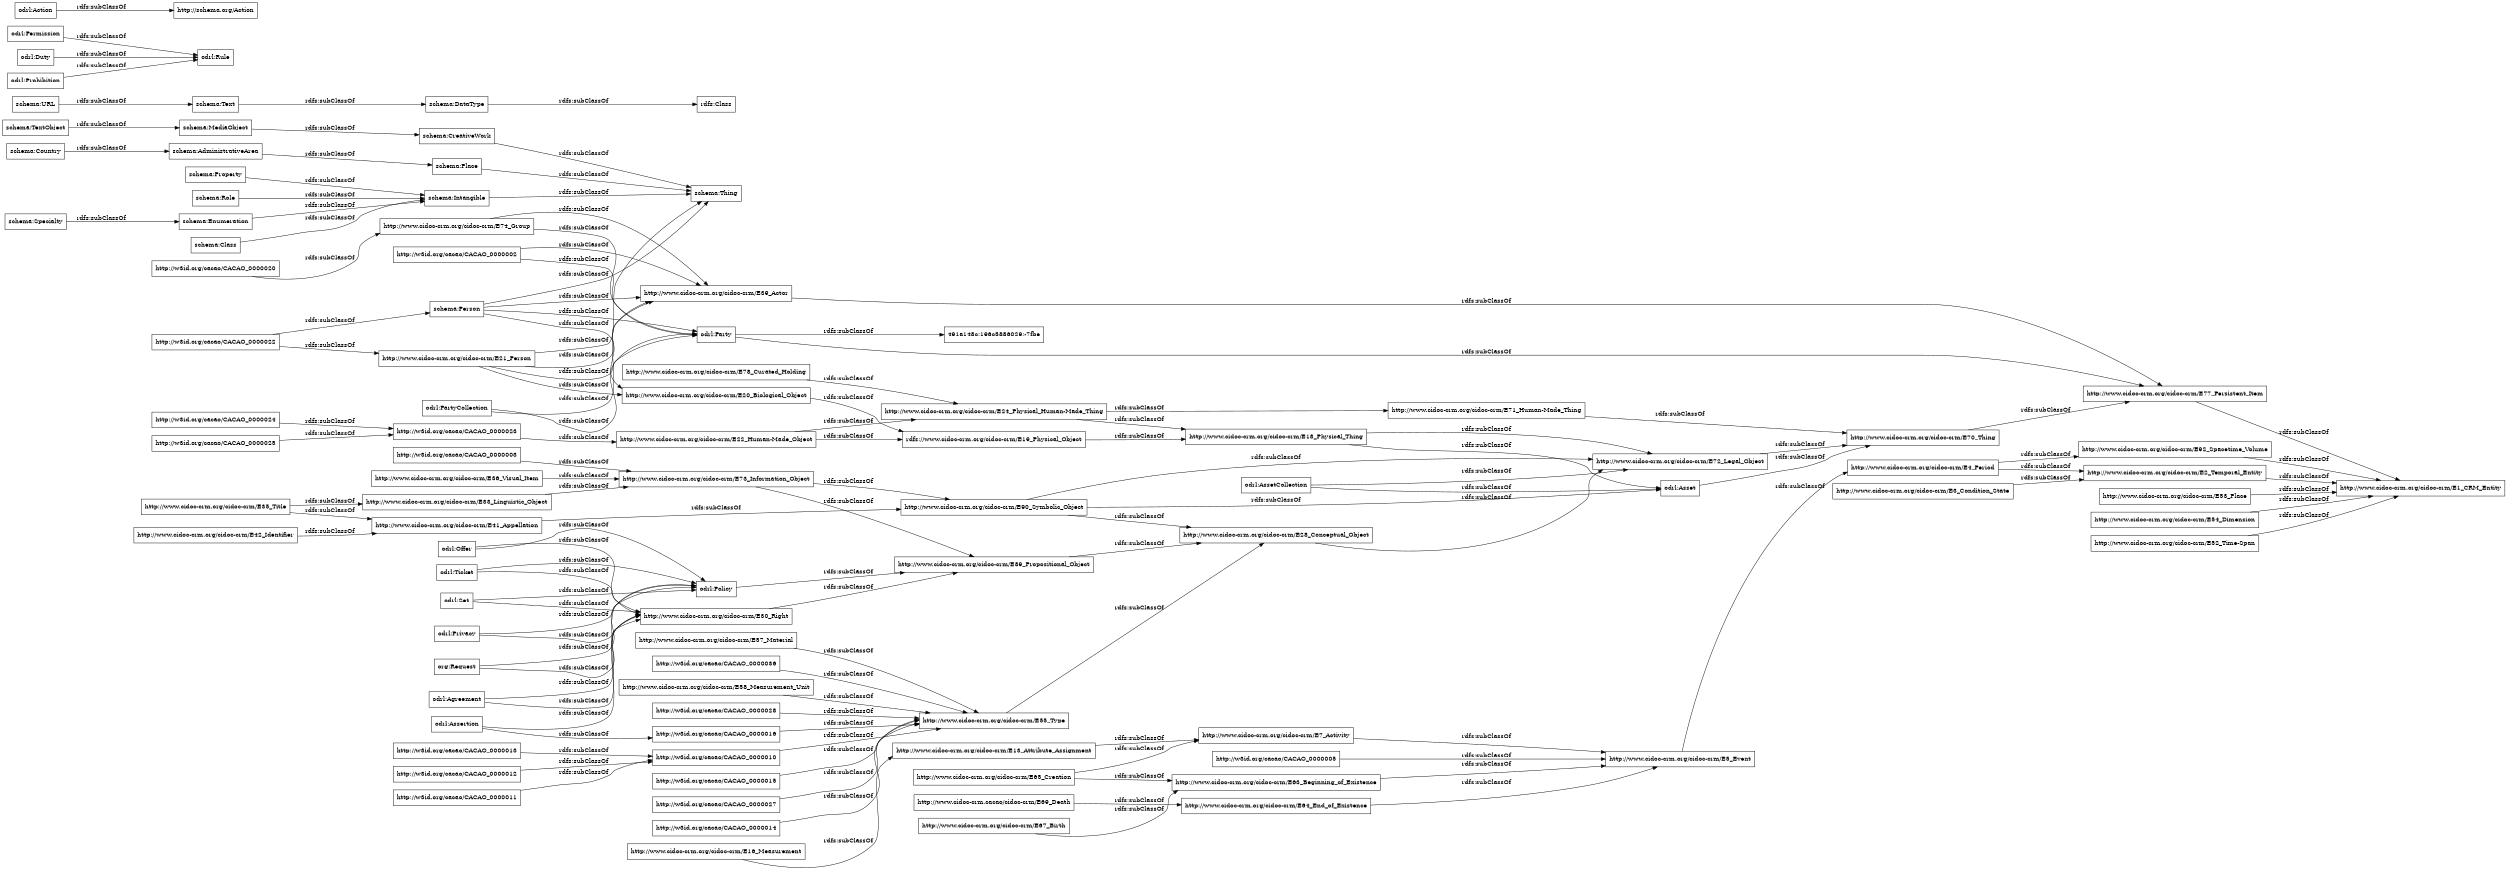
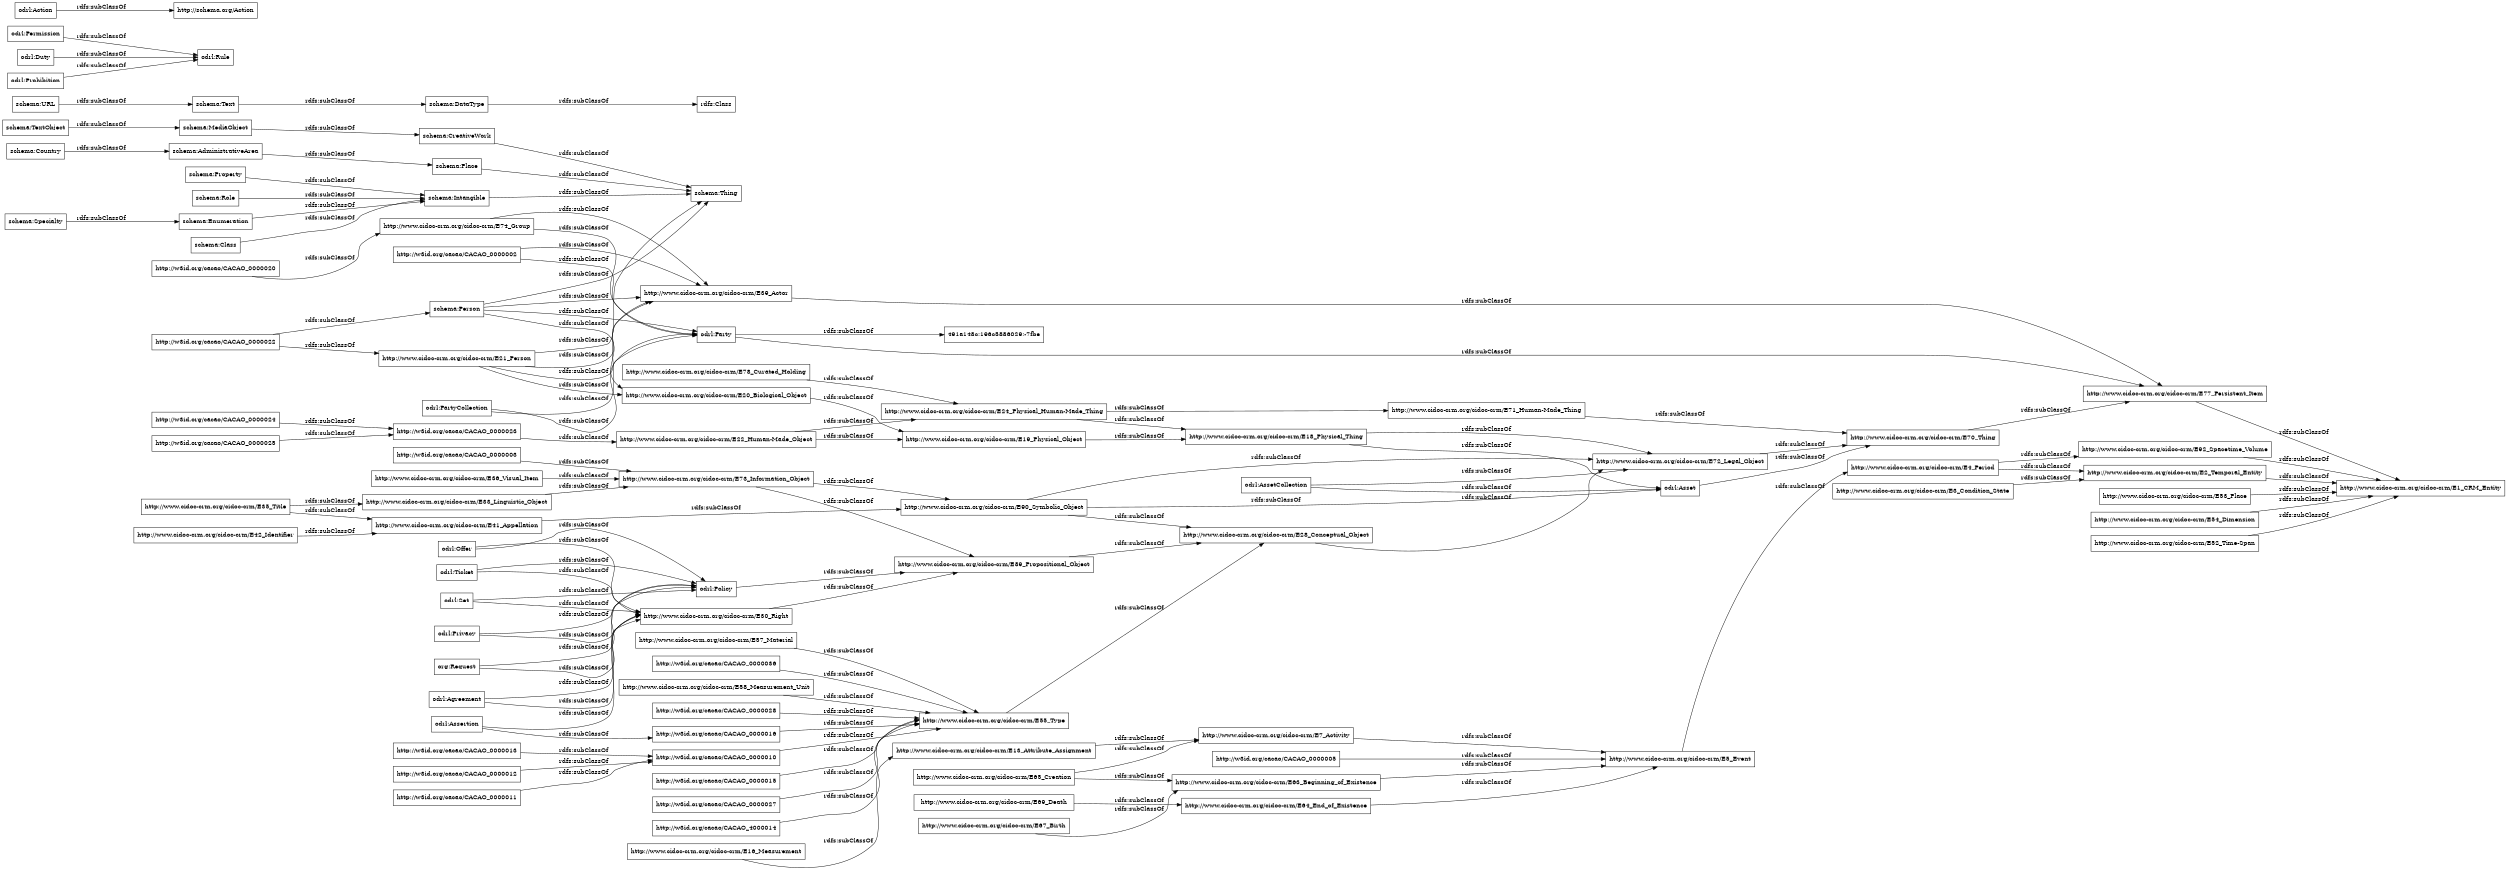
node "rdfs://www.cidoc-crm.org/cidoc-crm/E19_Physical_Object": label "rdfs://www.cidoc-crm.org/cidoc-crm/E19_Physical_Object" -> "http://www.cidoc-crm.org/cidoc-crm/E19_Physical_Object"
node "http://www.cidoc-crm.cacao/cidoc-crm/E69_Death": label "http://www.cidoc-crm.cacao/cidoc-crm/E69_Death" -> "http://www.cidoc-crm.org/cidoc-crm/E69_Death"
node "http://w3id.org/cacao/CACAO_0000014": label "http://w3id.org/cacao/CACAO_0000014" -> "http://w3id.org/cacao/CACAO_4000014"
